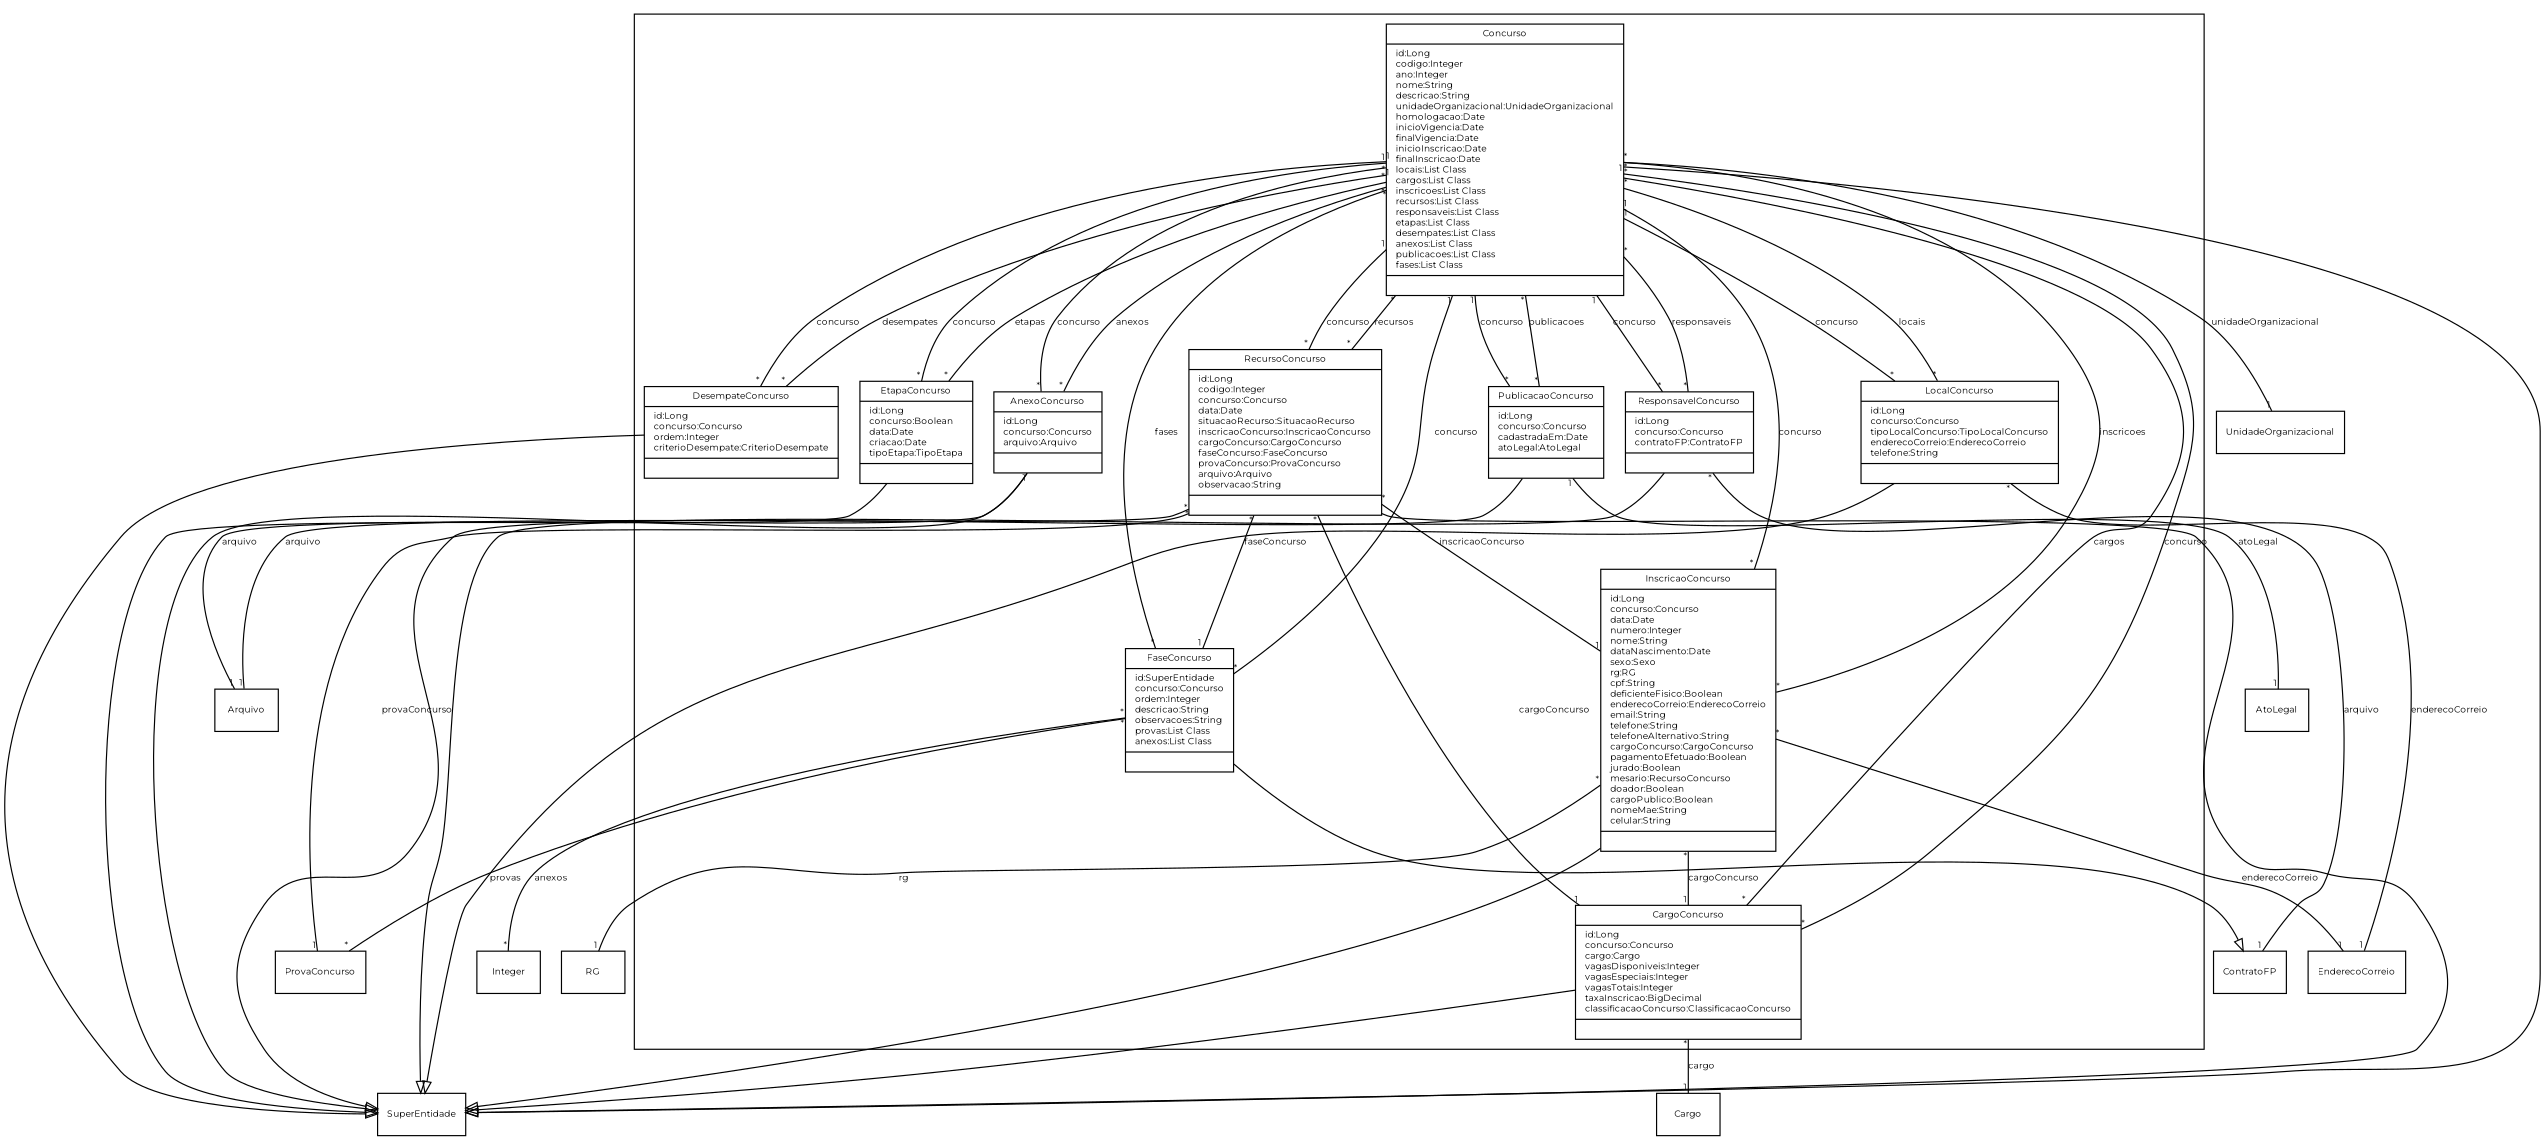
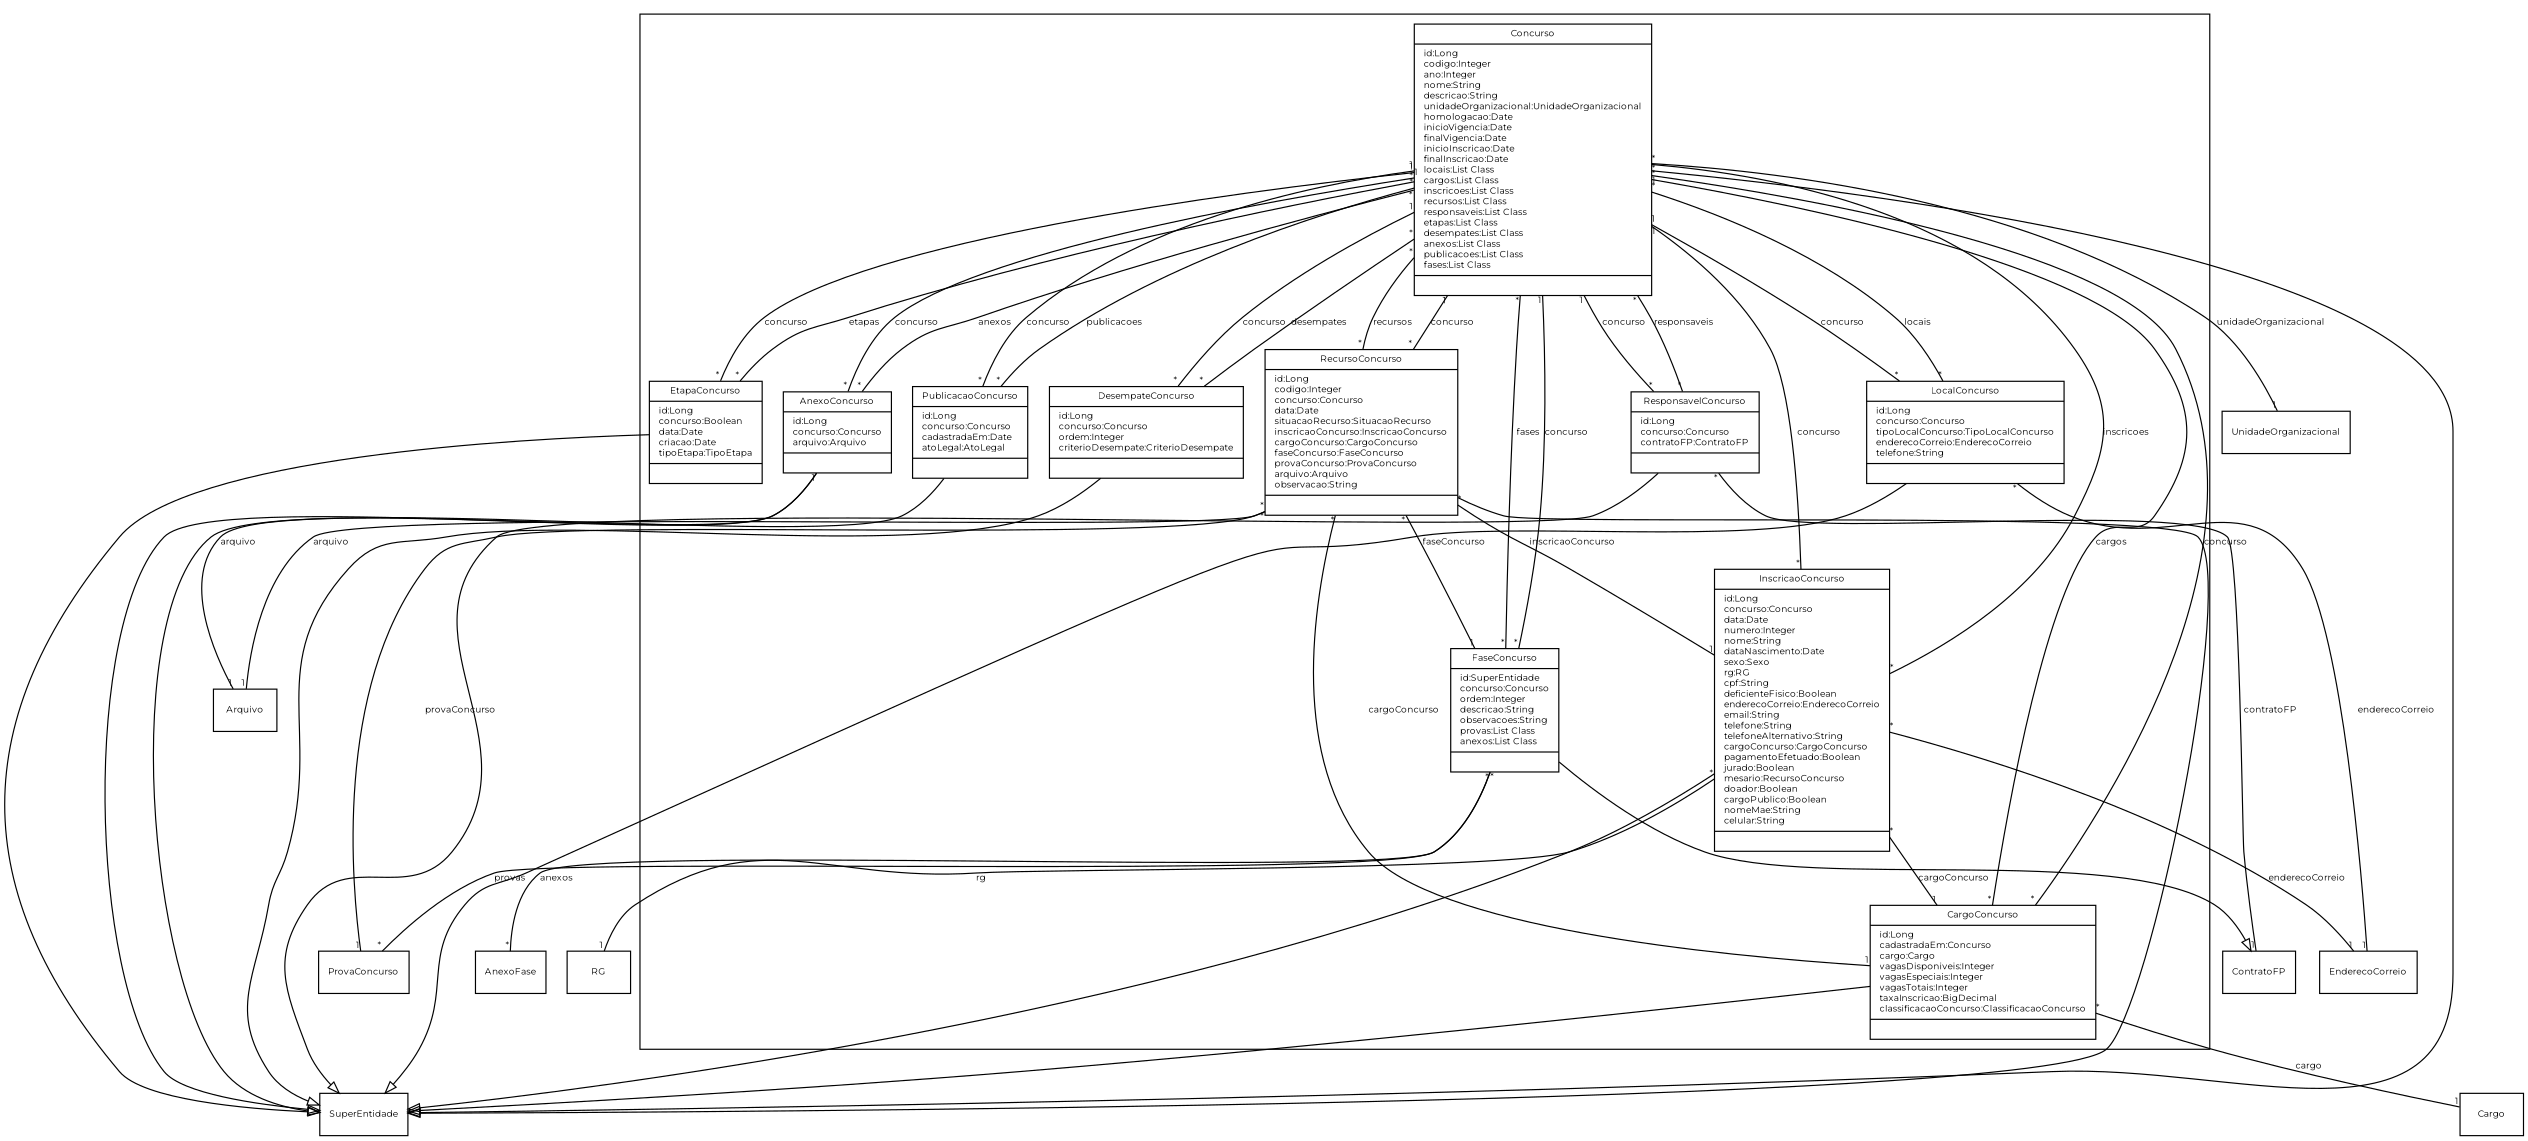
node "AtoLegal": removed
edge "ResponsavelConcurso" -- "ContratoFP": label "arquivo" -> "contratoFP"
node "CargoConcurso": text "concurso:Concurso" -> "cadastradaEm:Concurso"
node "Integer": label "Integer" -> "AnexoFase"
